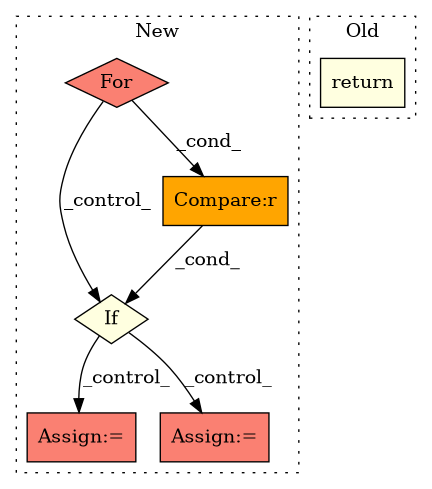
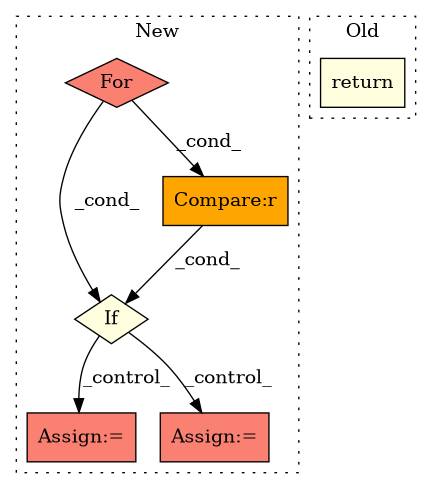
edge "For" -> "If": label "_control_" -> "_cond_"
